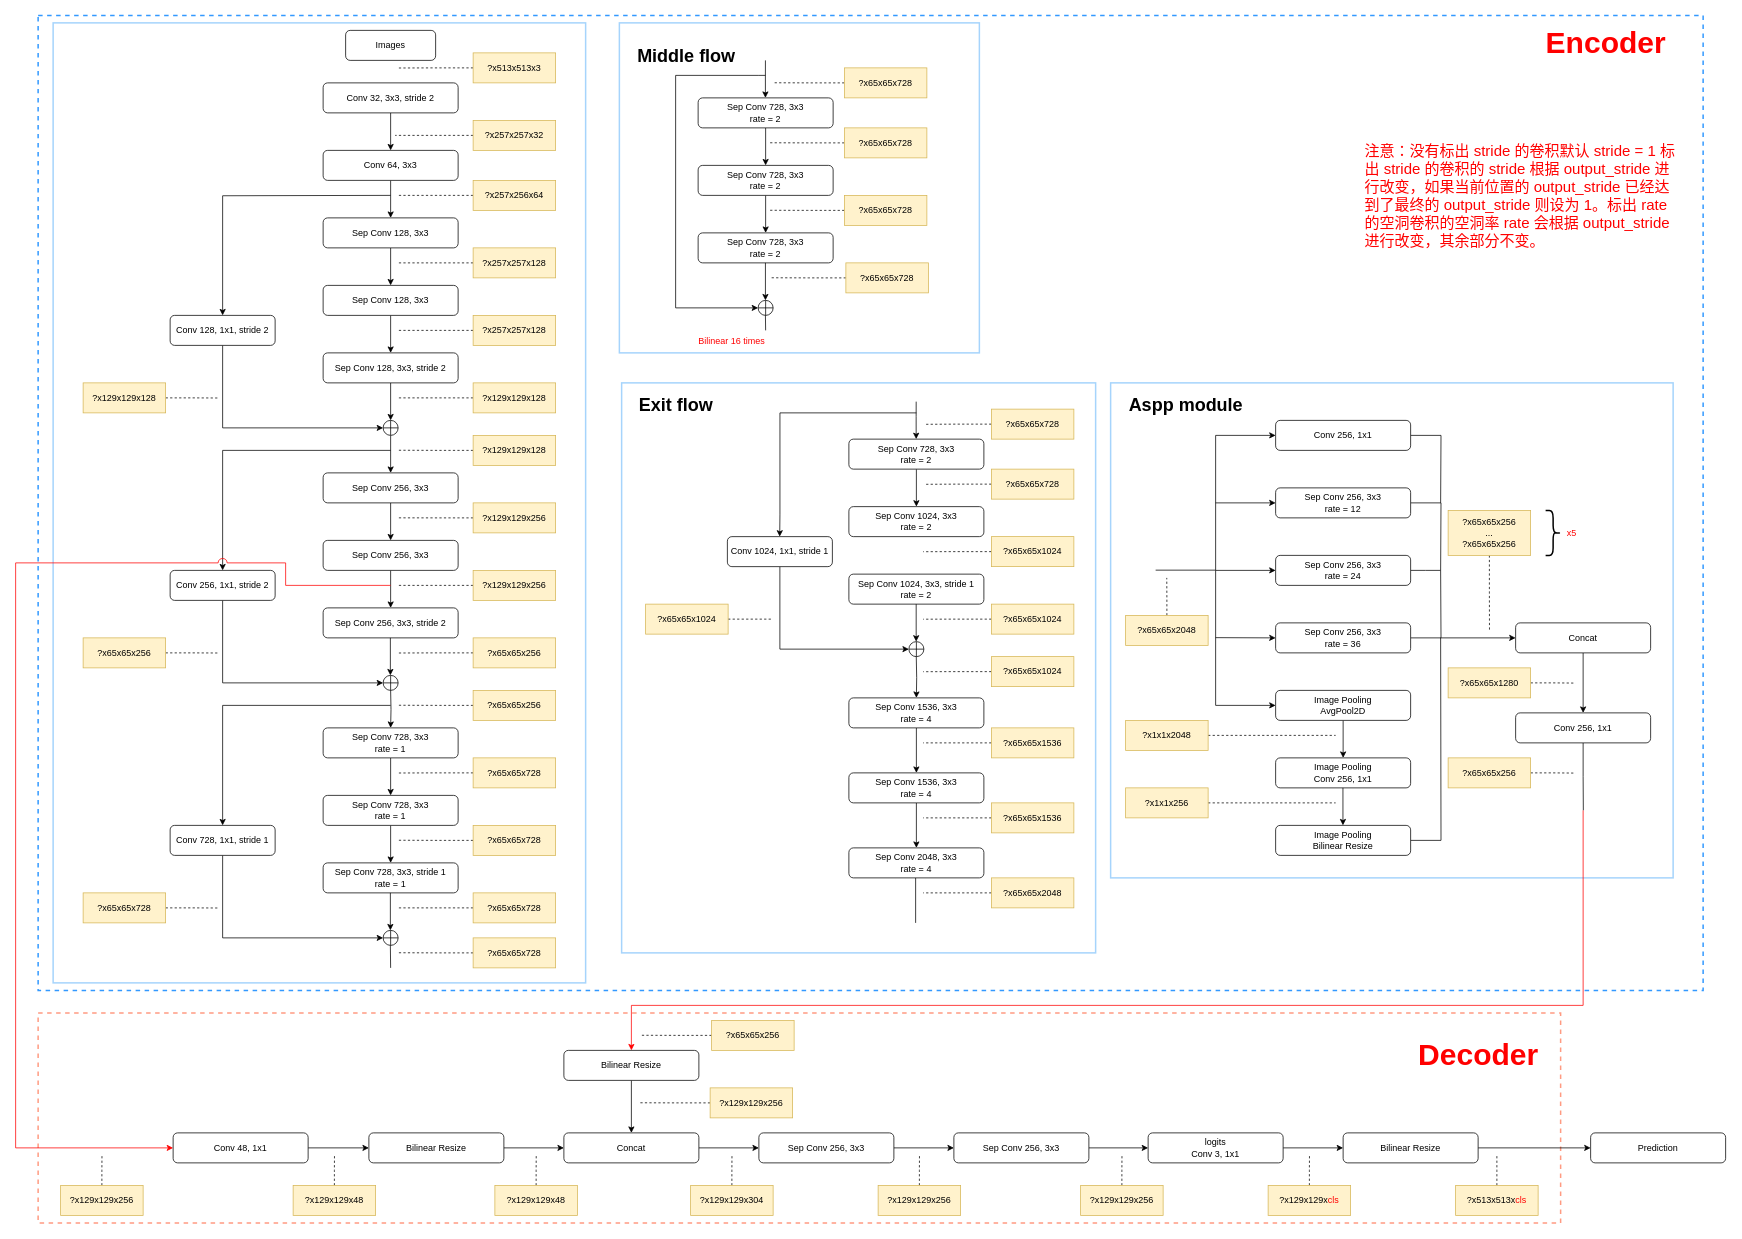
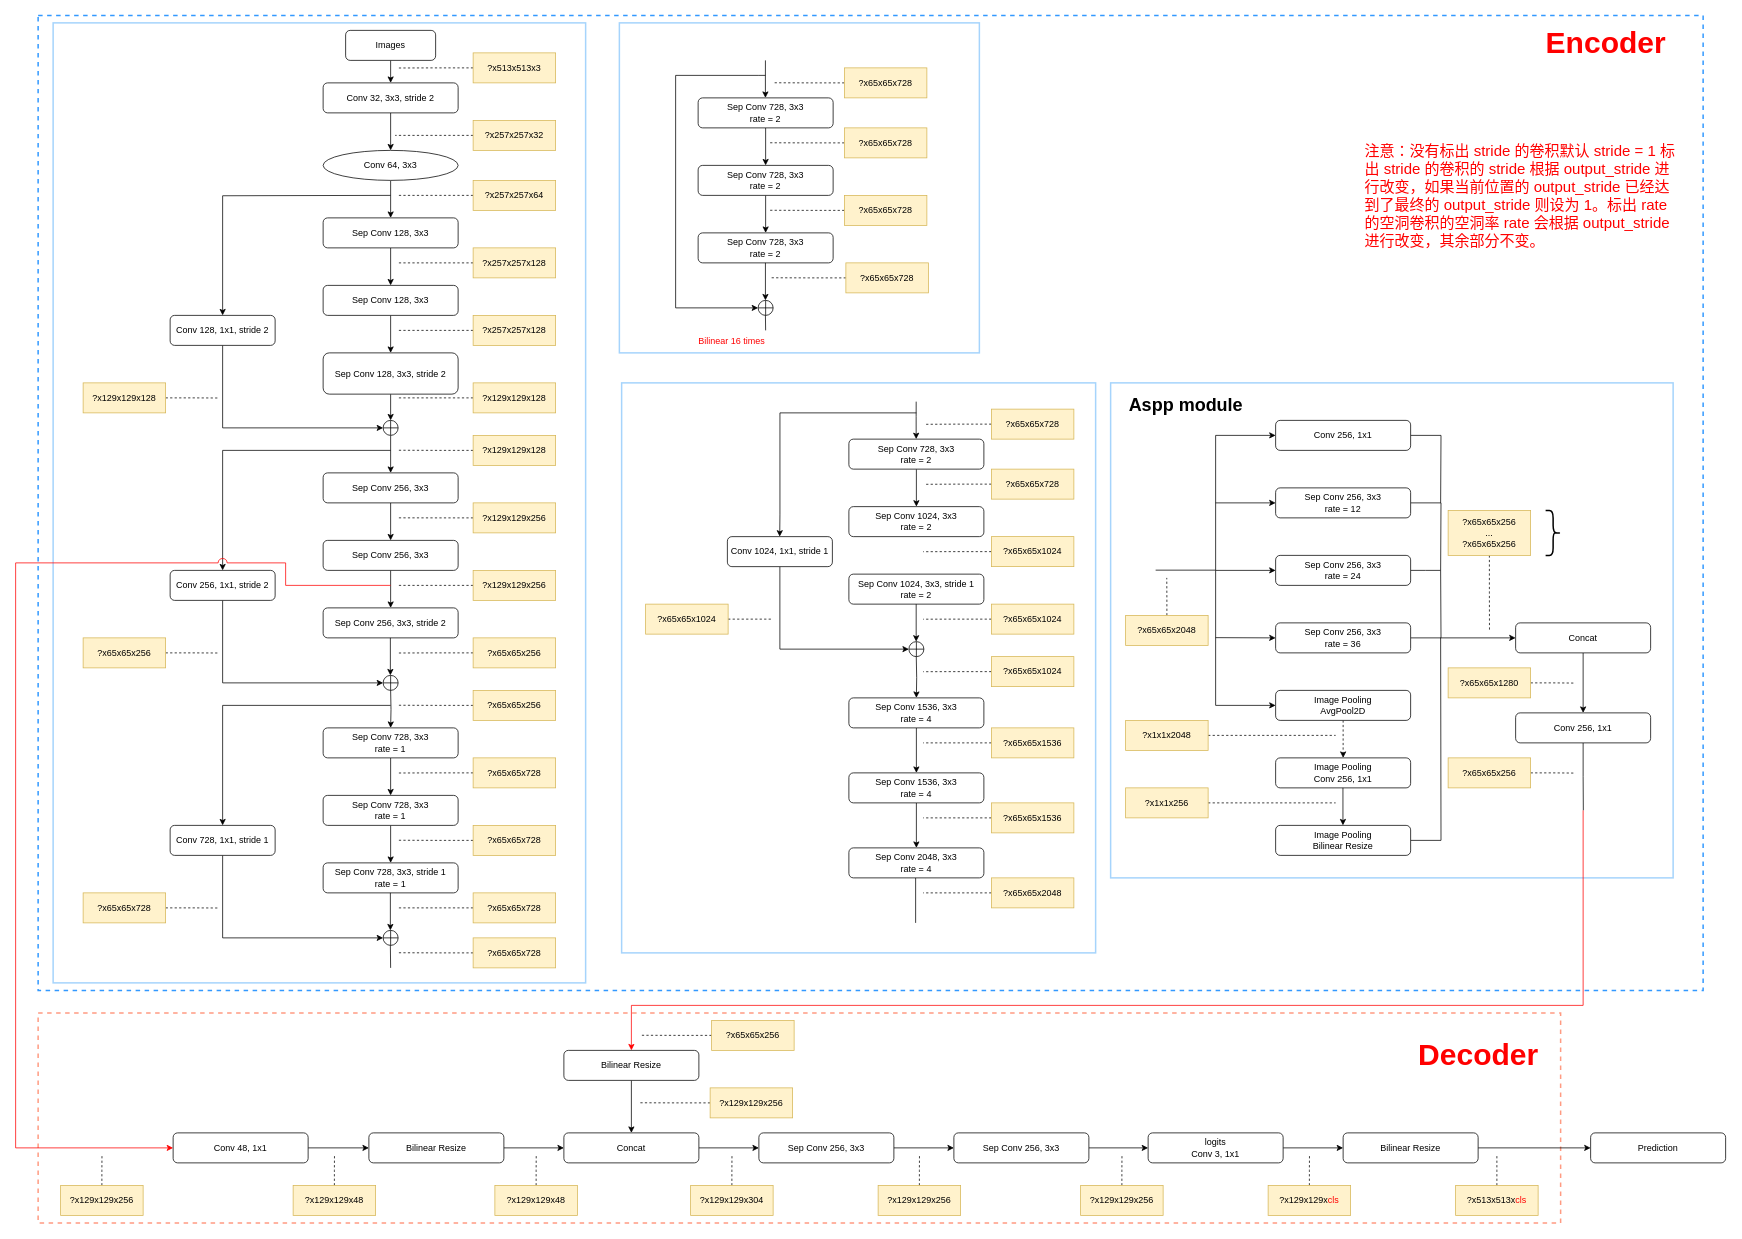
node "Middle flow": removed
edge "Images" -> "Conv 32, 3x3, stride 2": added
node "Conv 64, 3x3": shape rounded rectangle -> ellipse
node "?x257x256x64": label "?x257x256x64" -> "?x257x257x64"
node "Sep Conv 128, 3x3, stride 2": size 135x30 -> 135x41
node "Exit flow": removed
node "x5": removed
edge "Image Pooling AvgPool2D" -> "Image Pooling Conv 256, 1x1": style solid -> dashed
